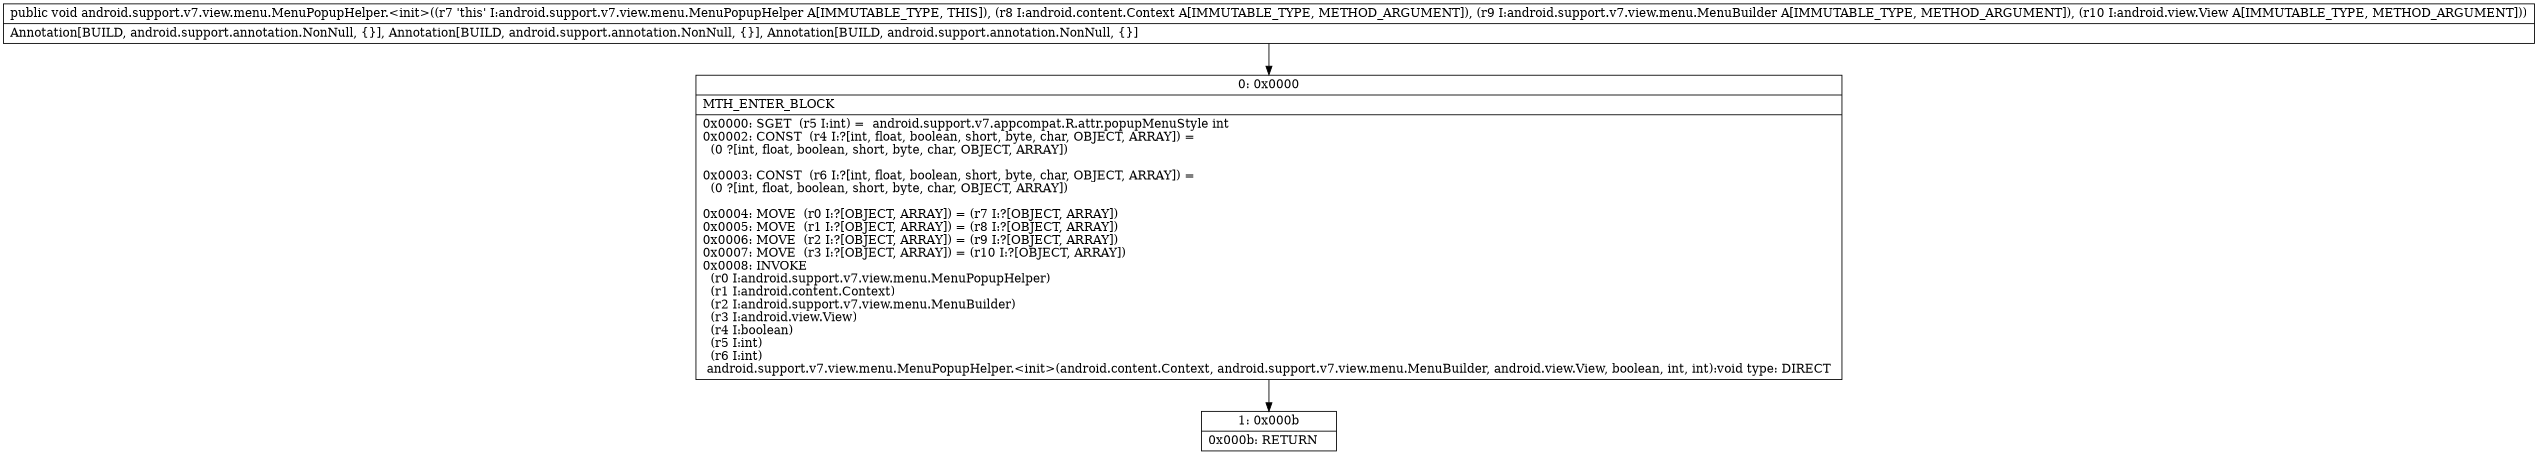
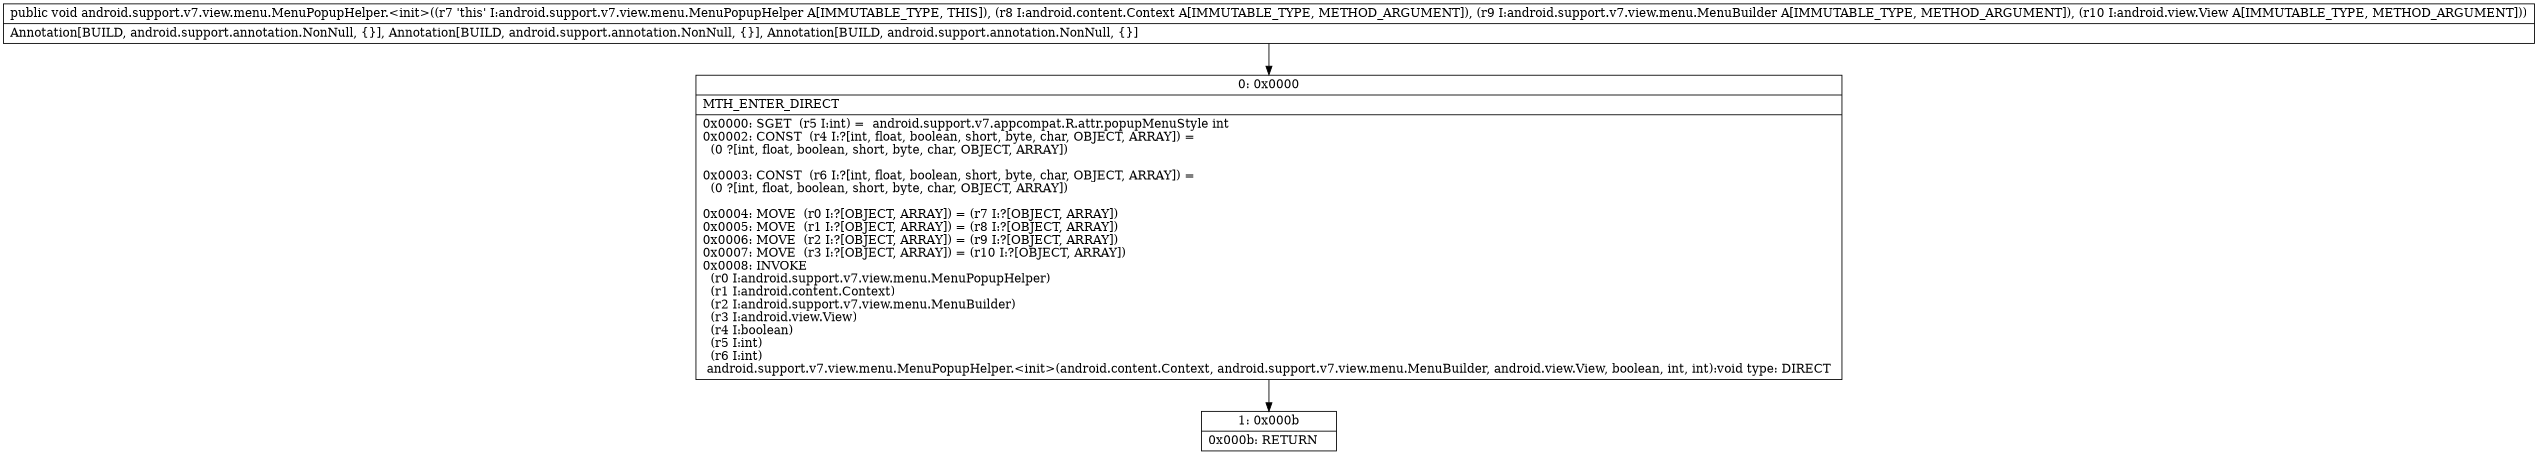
node "0: 0x0000": text "MTH_ENTER_BLOCK" -> "MTH_ENTER_DIRECT"
